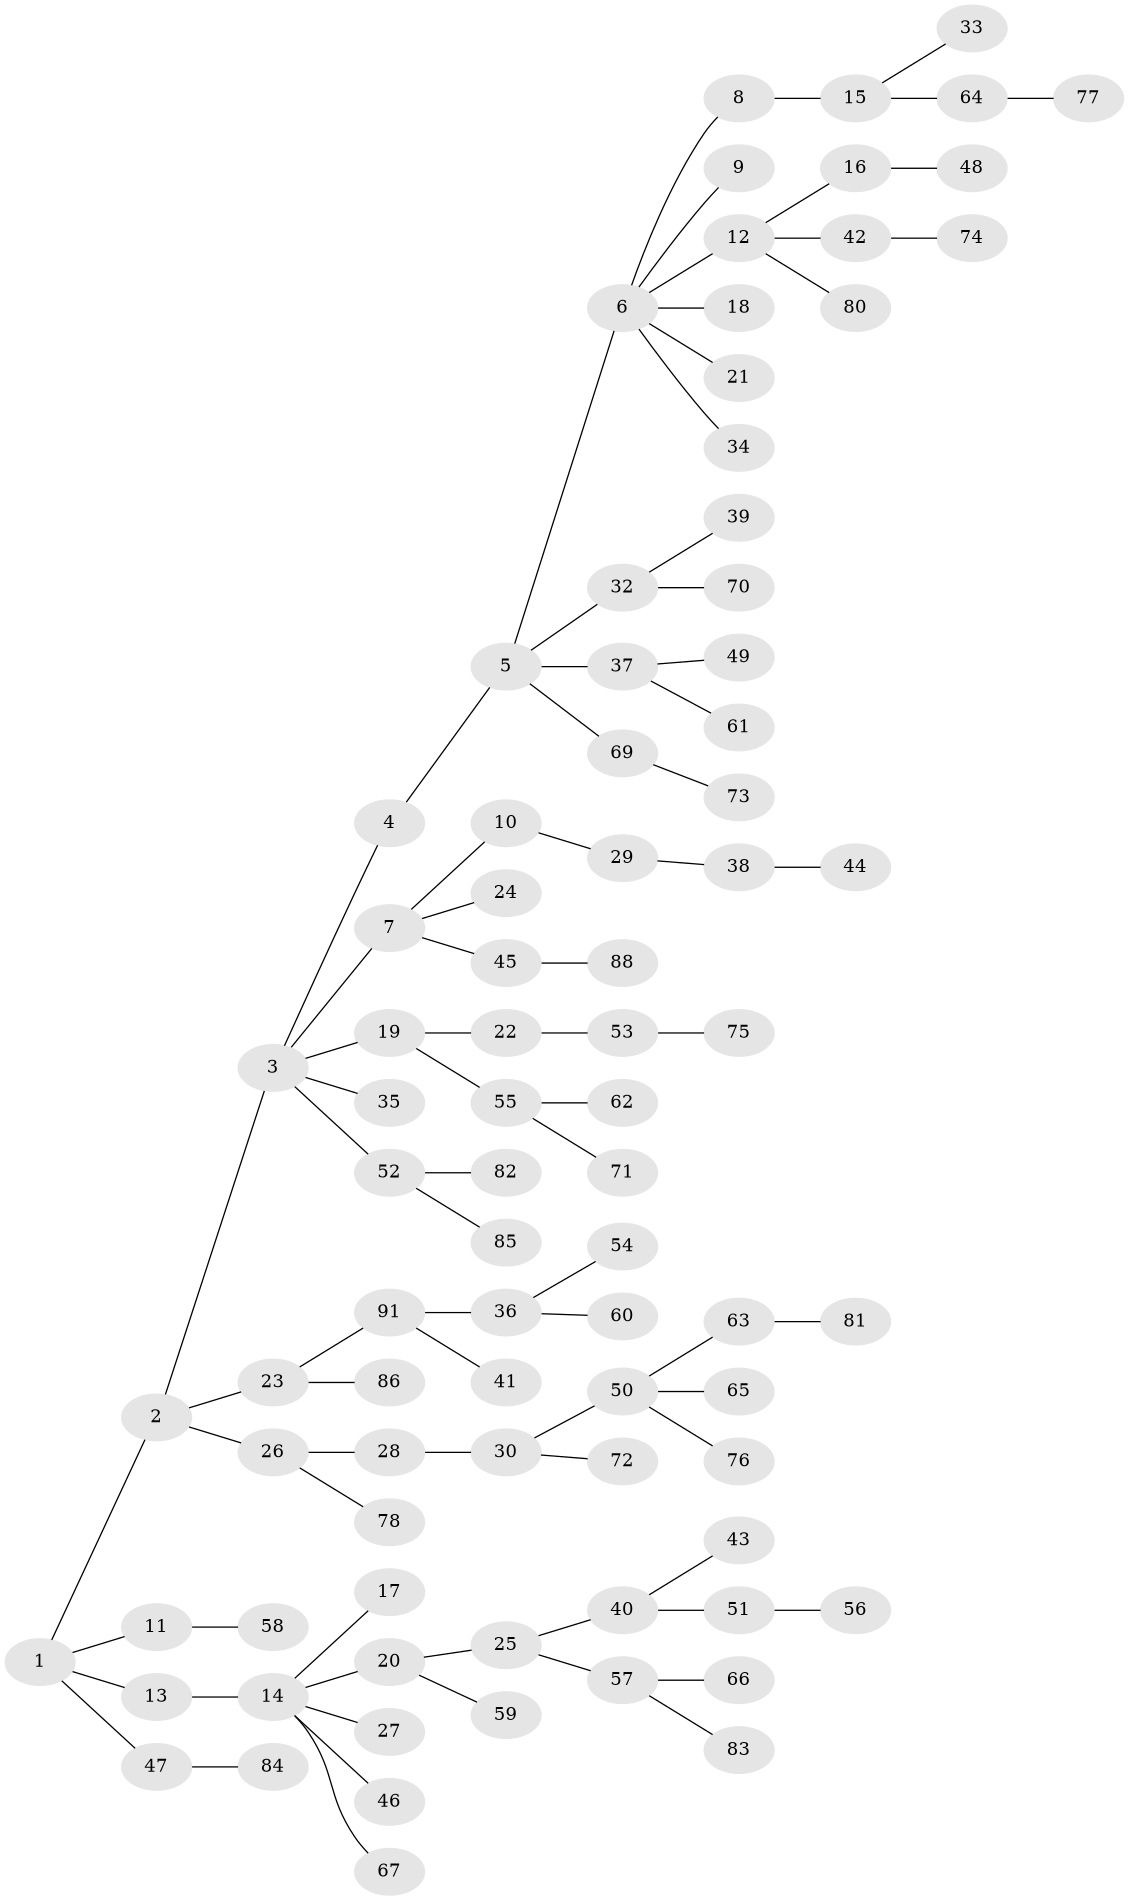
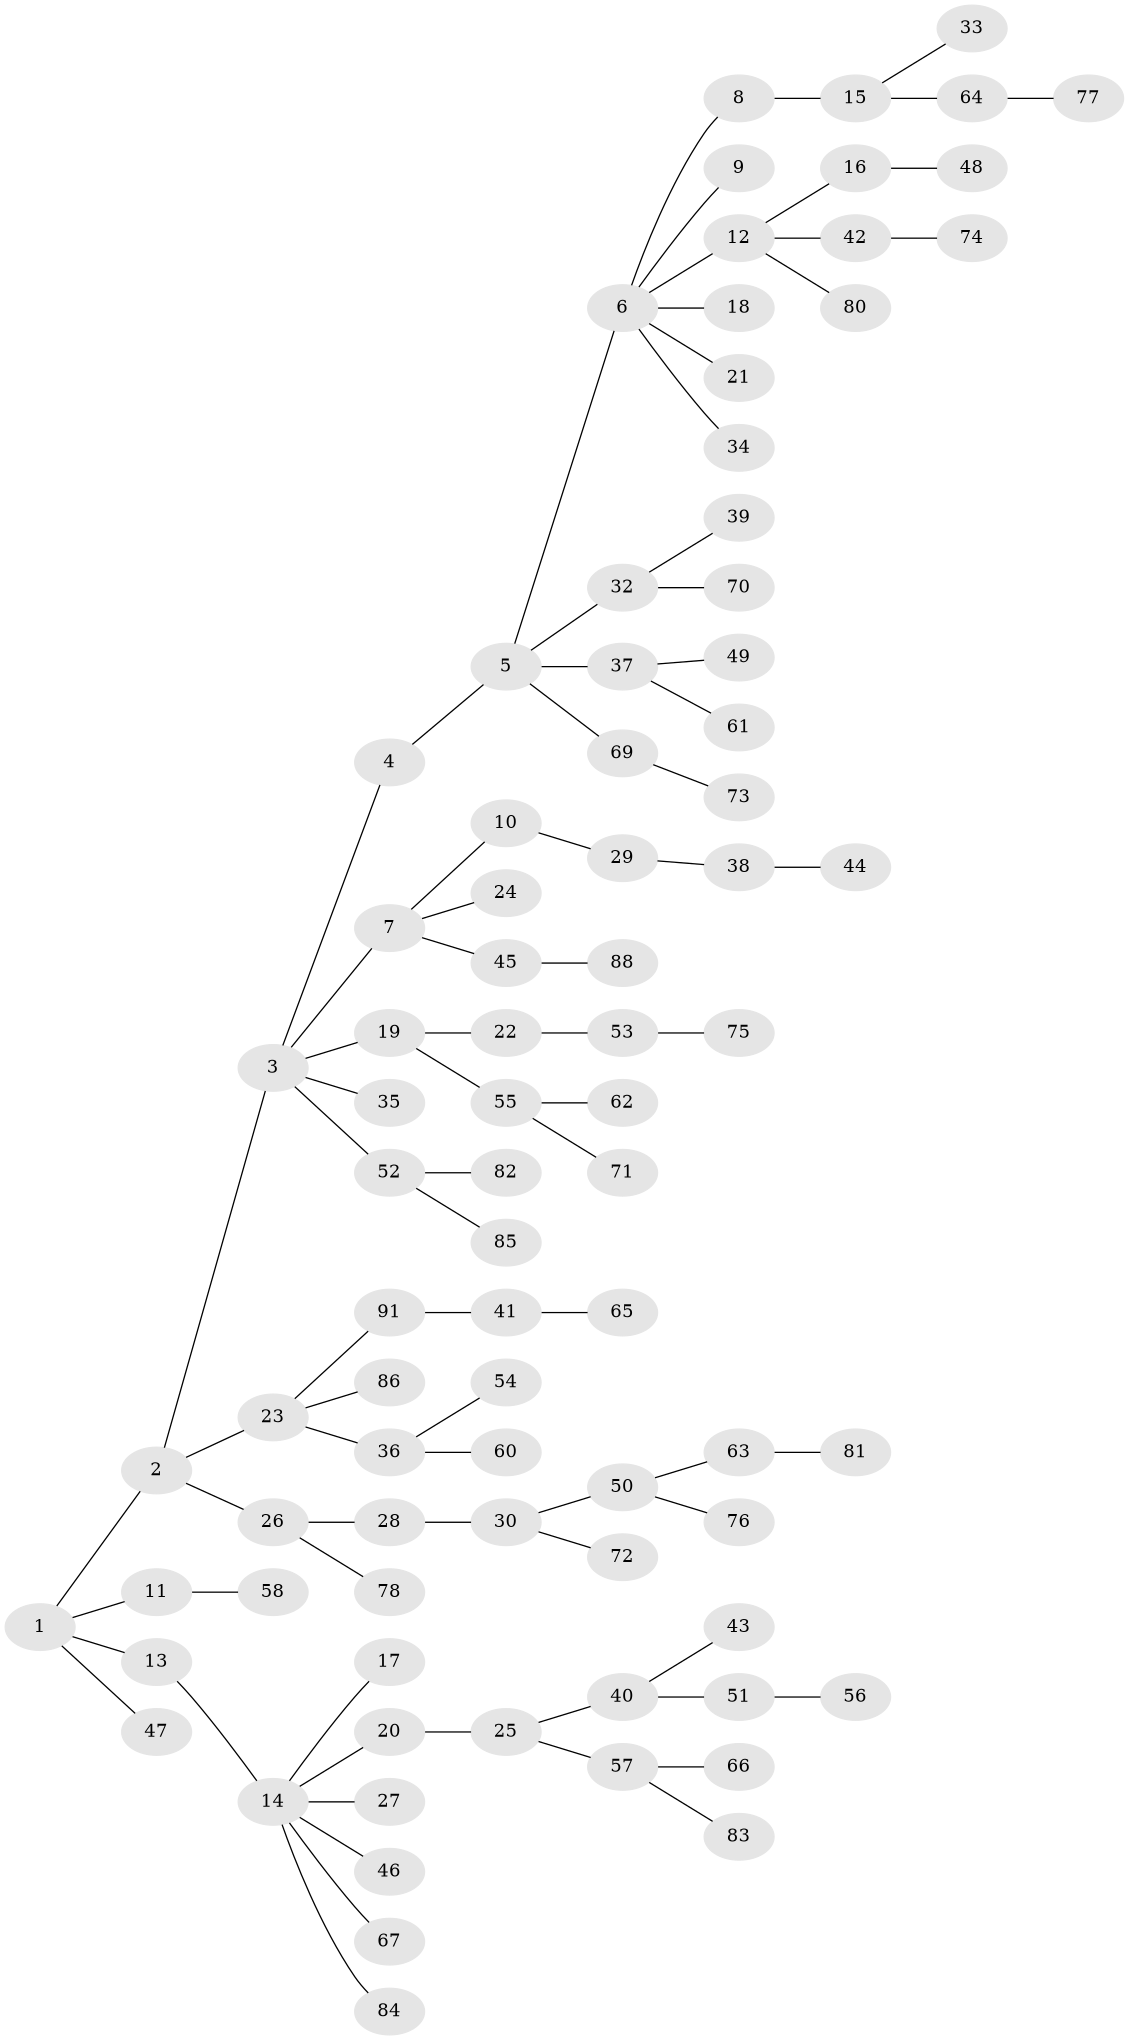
edge "91" -- "36": now "23" -- "36"
edge "50" -- "65": now "41" -- "65"
node "59": removed
edge "47" -- "84": now "14" -- "84"
